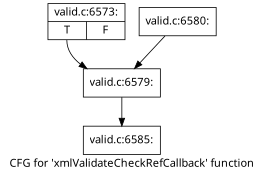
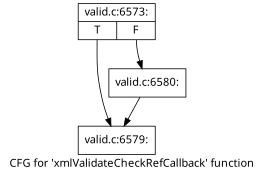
edge "valid.c:6573:" -> "valid.c:6580:": added
node "valid.c:6585:": removed
